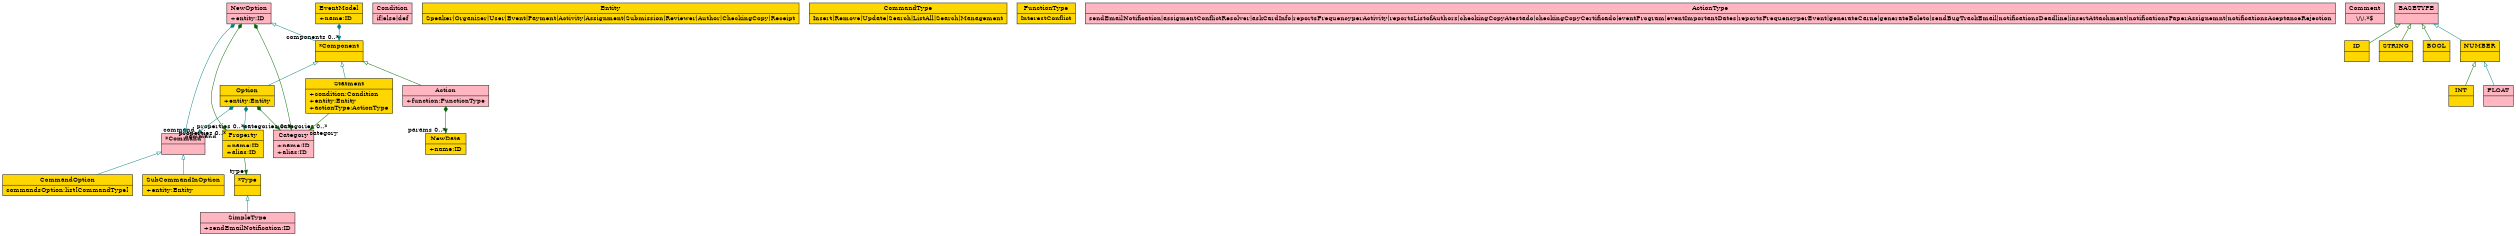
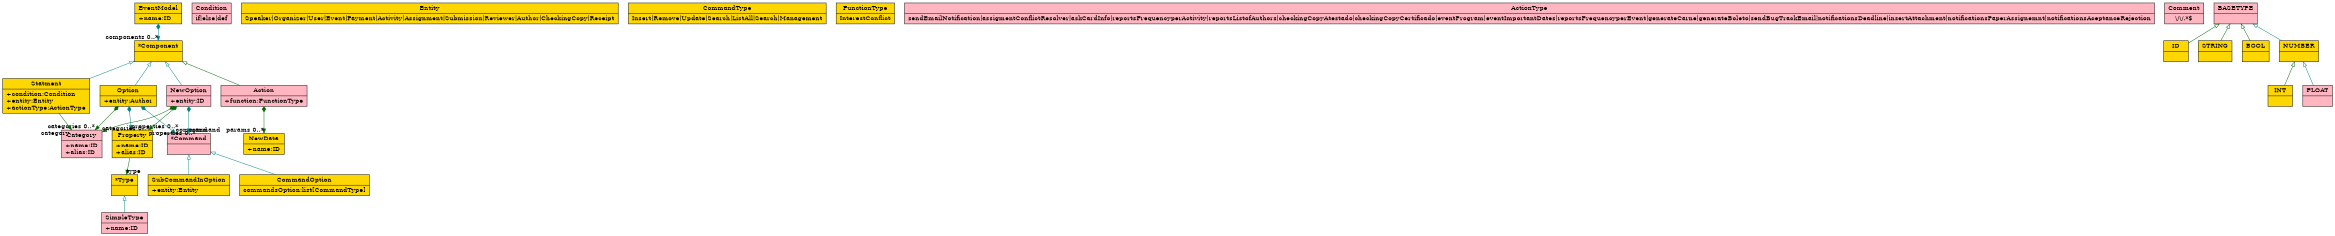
edge "*Component" -> "NewOption": reversed
node "Option": text "+entity:Entity" -> "+entity:Author"
node "SimpleType": text "+sendEmailNotification:ID" -> "+name:ID"
